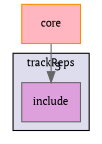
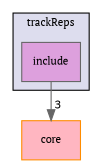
edge "core" -> "include": reversed
